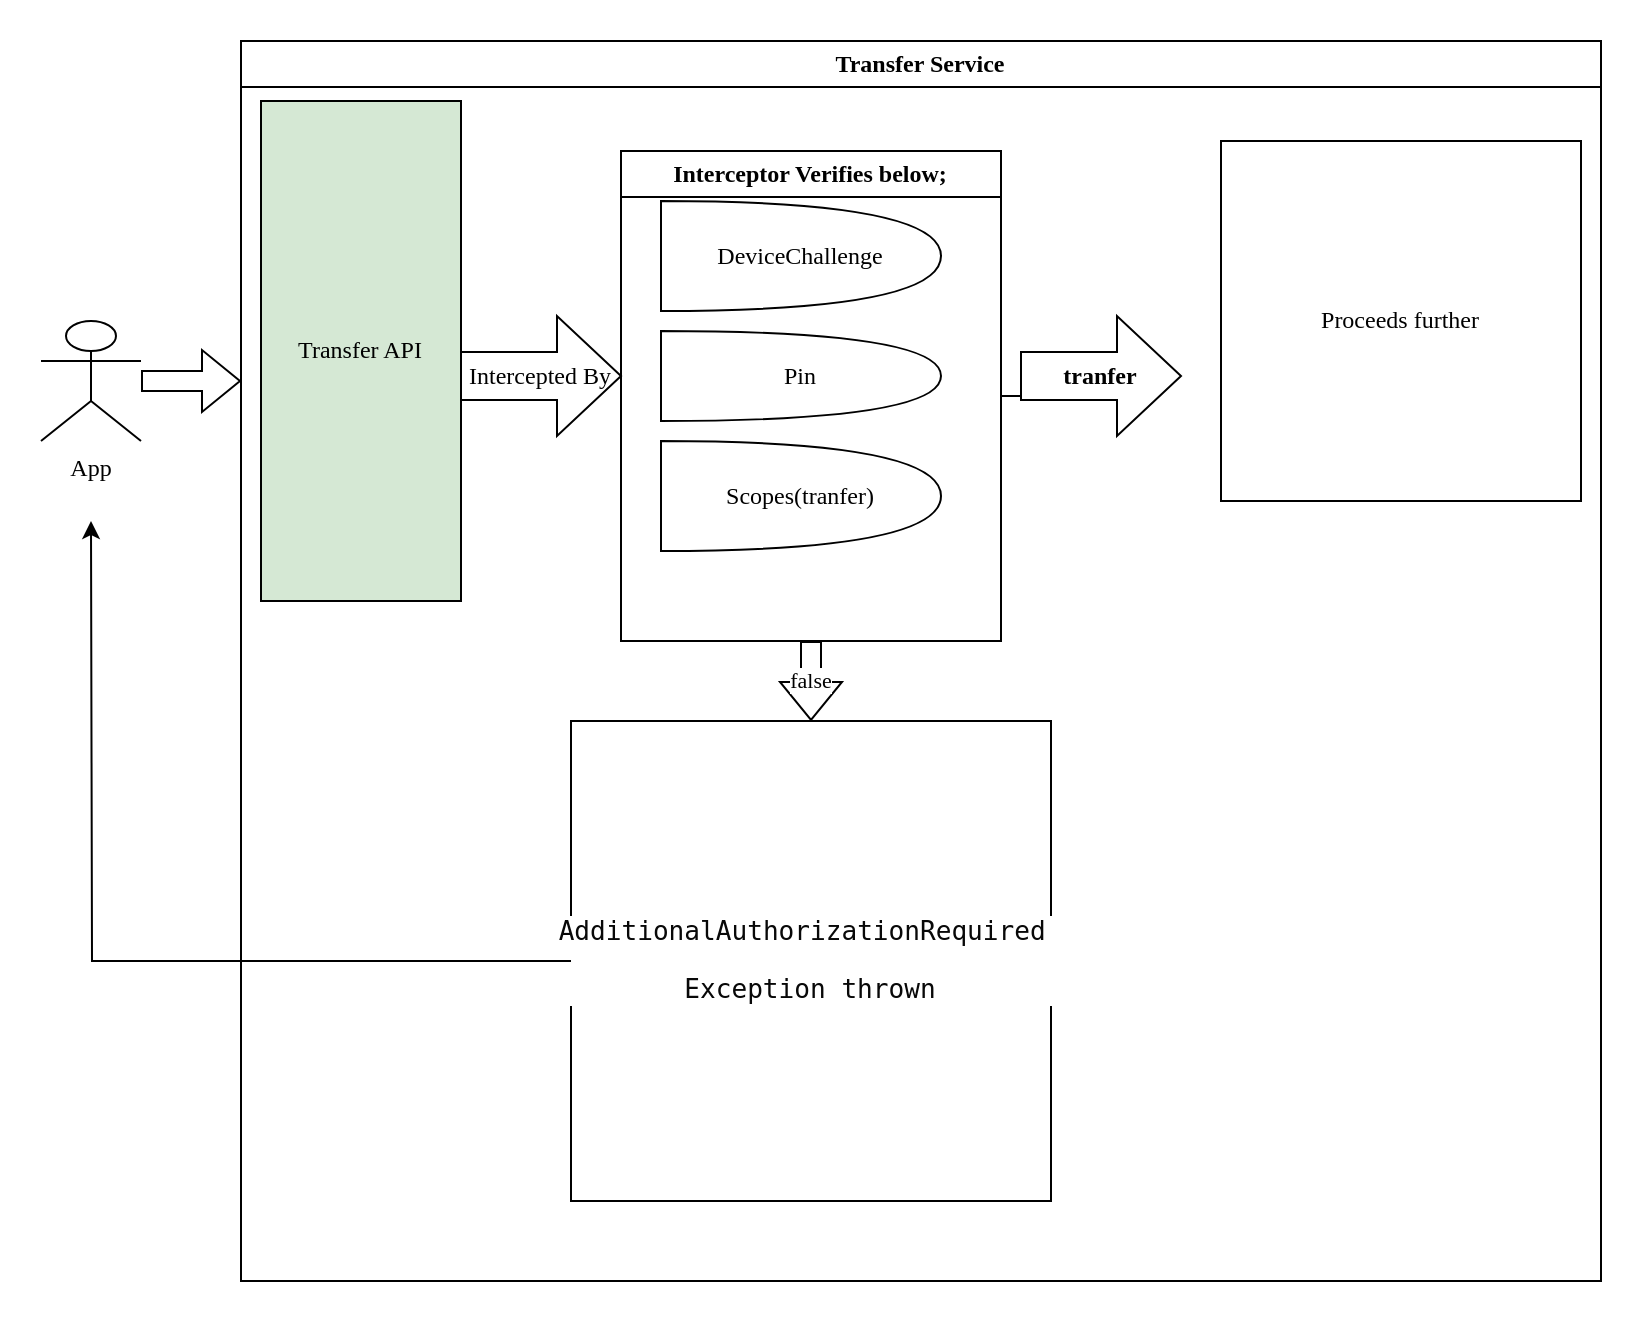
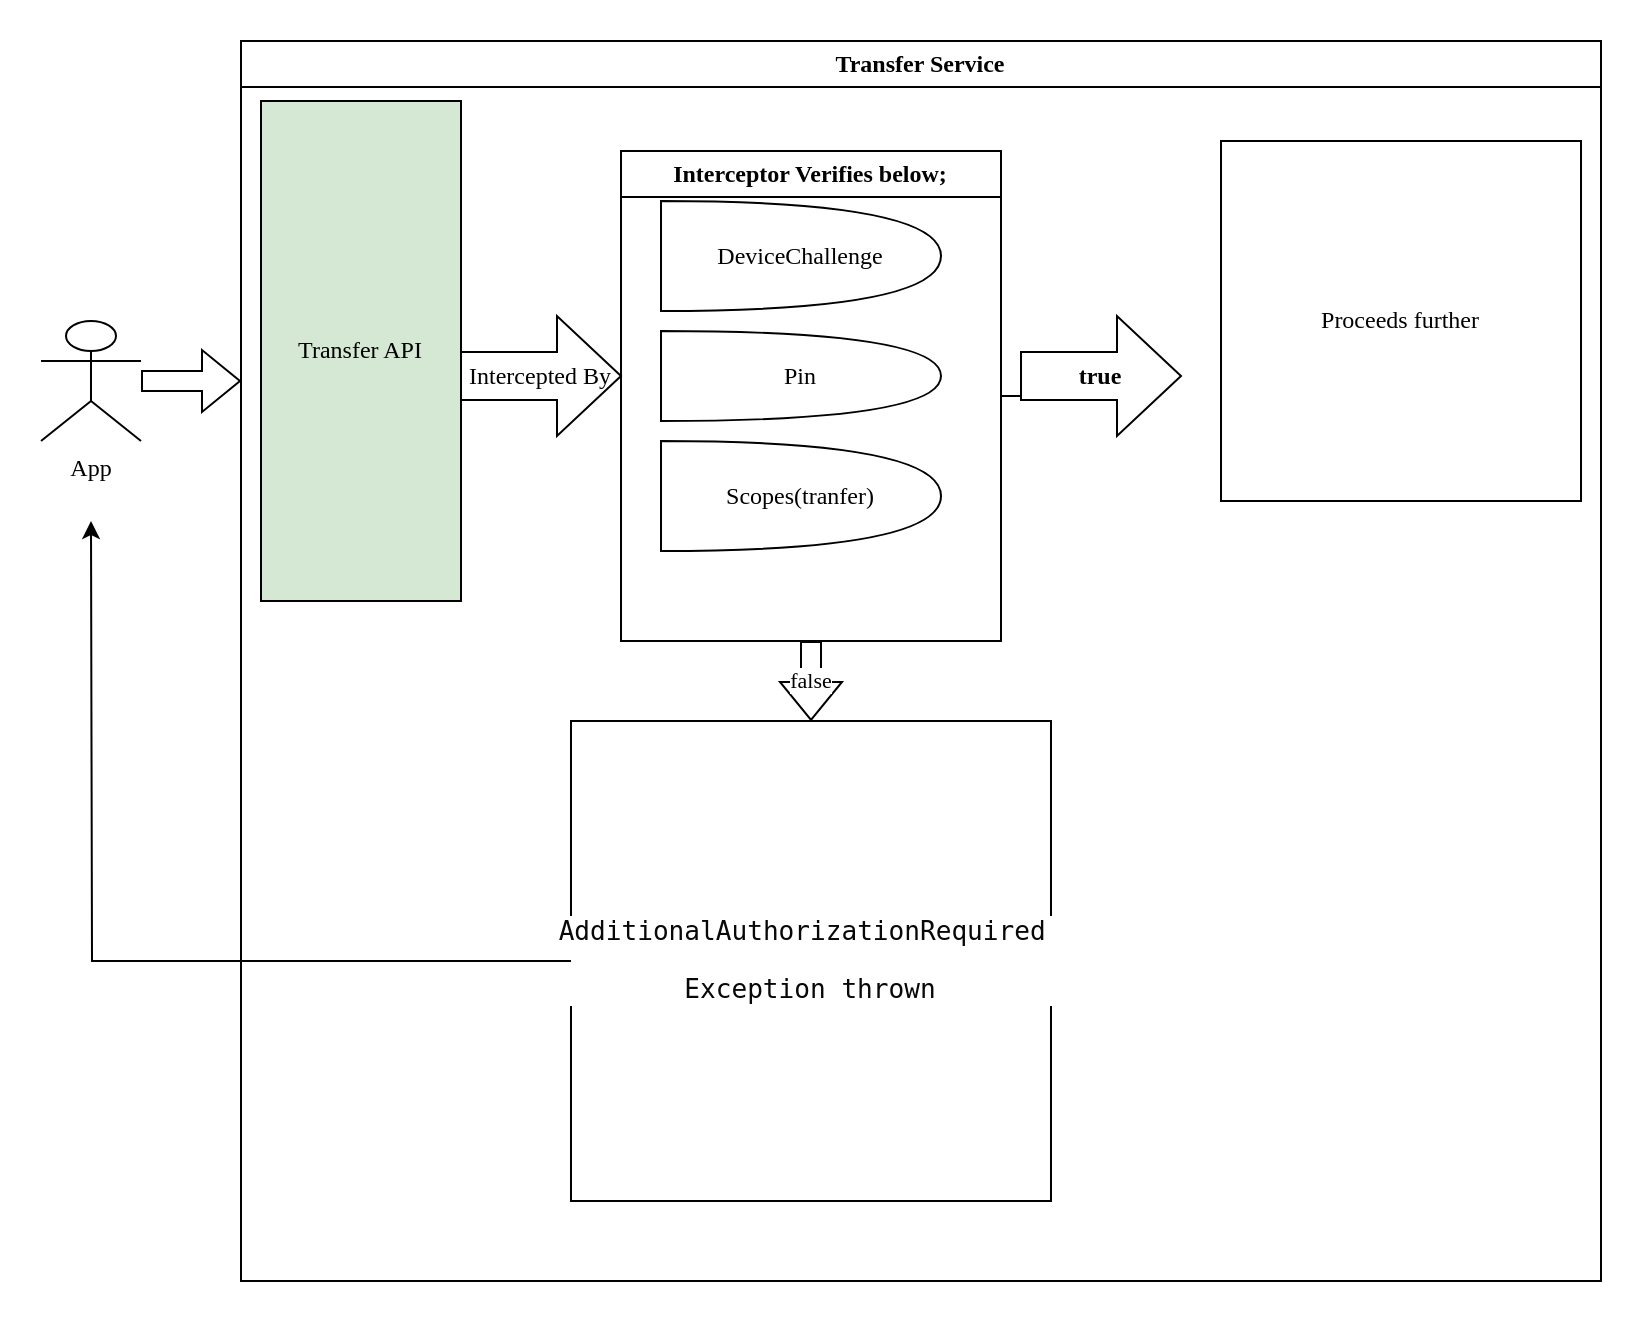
node "tranfer": label "tranfer" -> "true"
